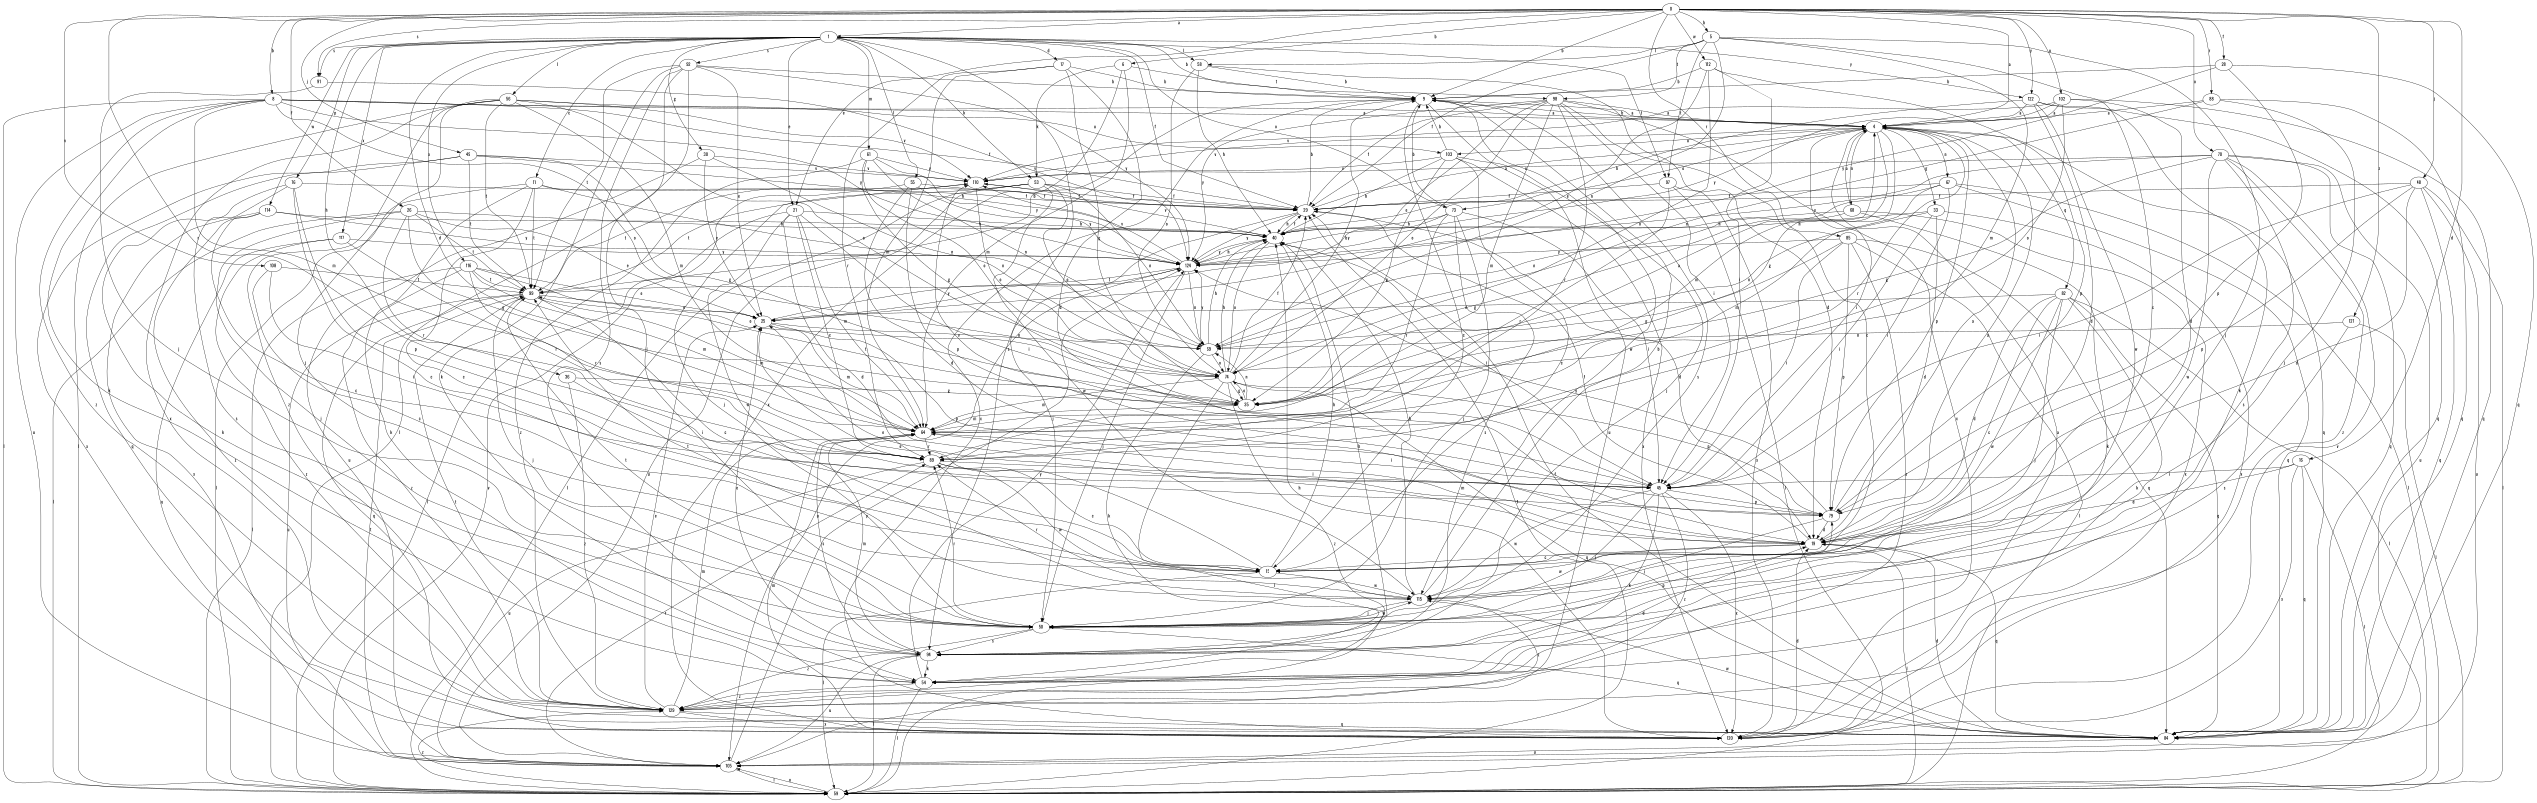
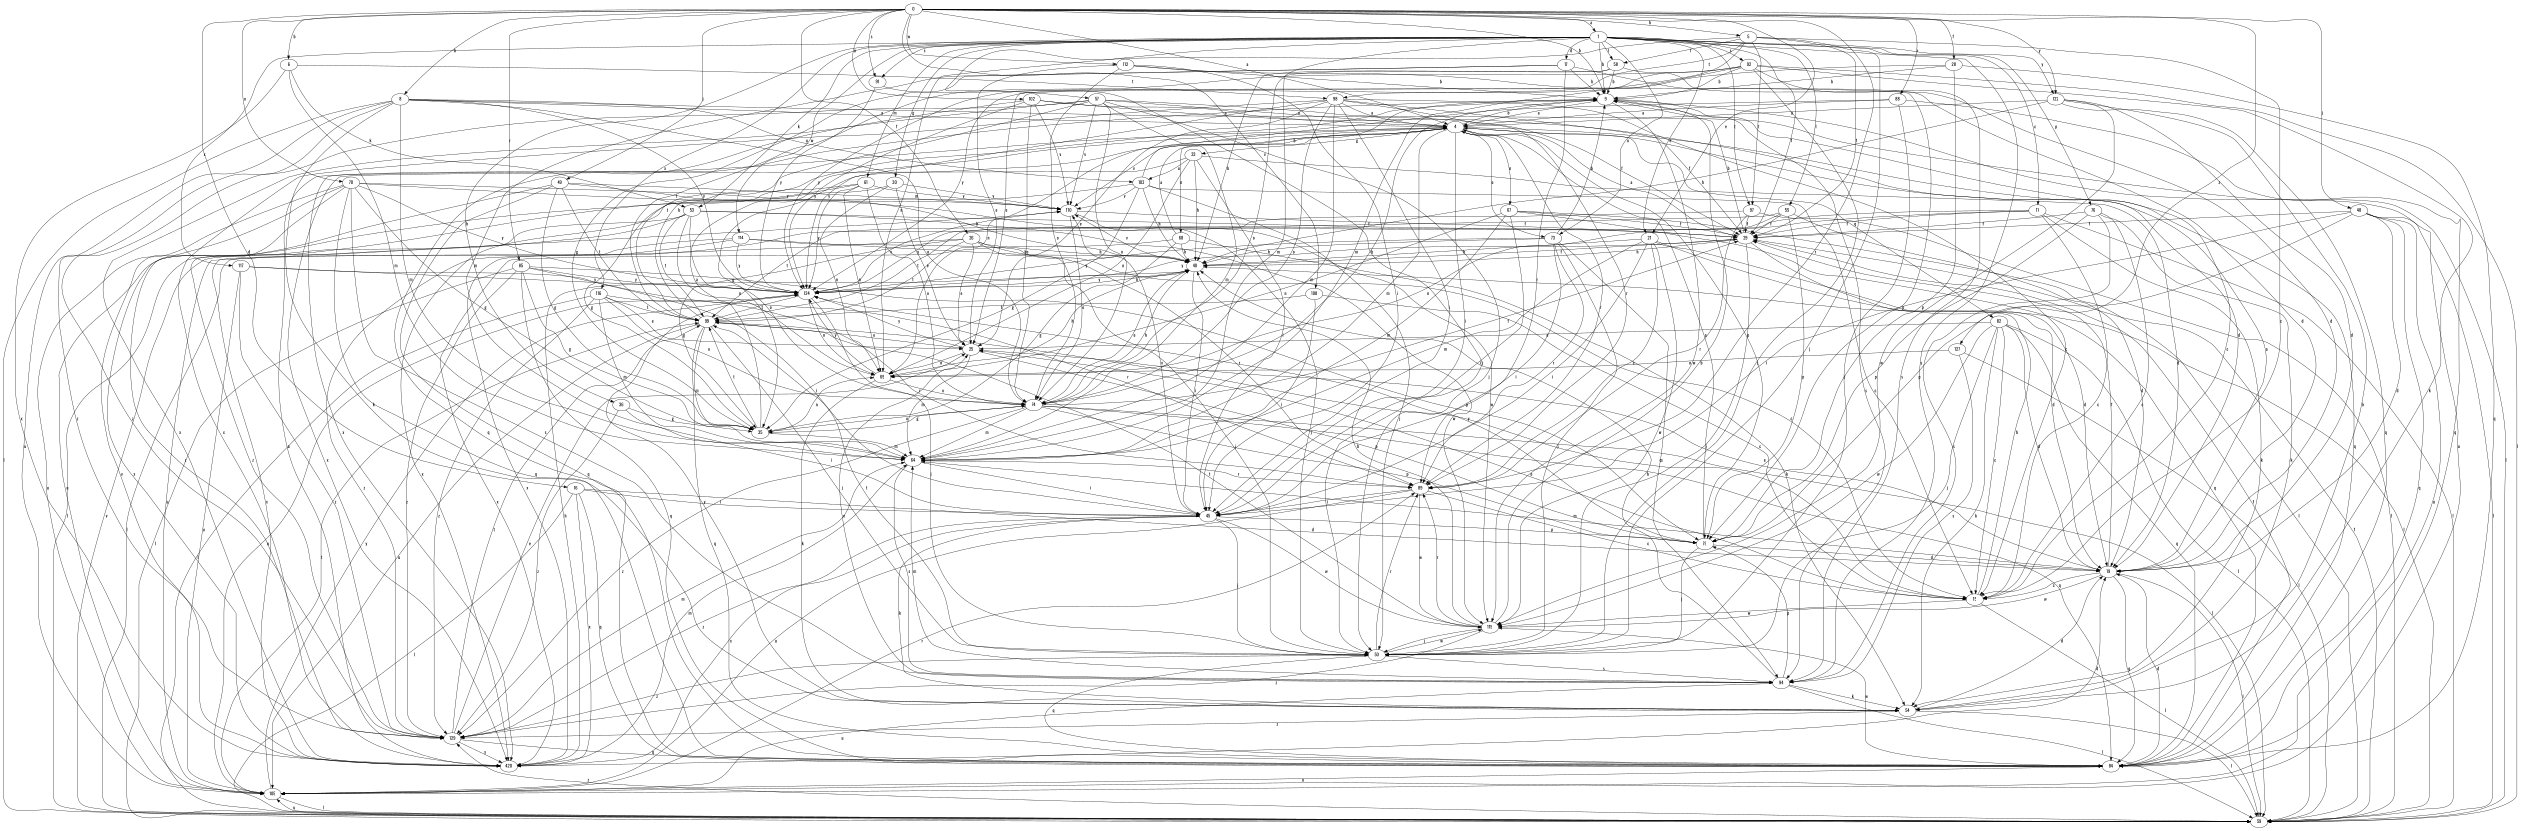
node "56": label "56" -> "57"
edge "4" -> "103": now "33" -> "103"
edge "49" -> "110": label "v" -> "m"
edge "1" -> "64": label "d" -> "m"
node "120": label "120" -> "420"
